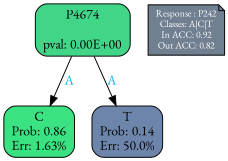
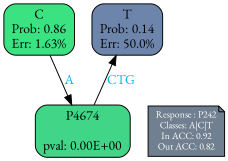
edge "P4674 pval: 0.00E+00" -> "C Prob: 0.86 Err: 1.63%": reversed
edge "P4674 pval: 0.00E+00" -> "T Prob: 0.14 Err: 50.0%": label "A" -> "CTG"
